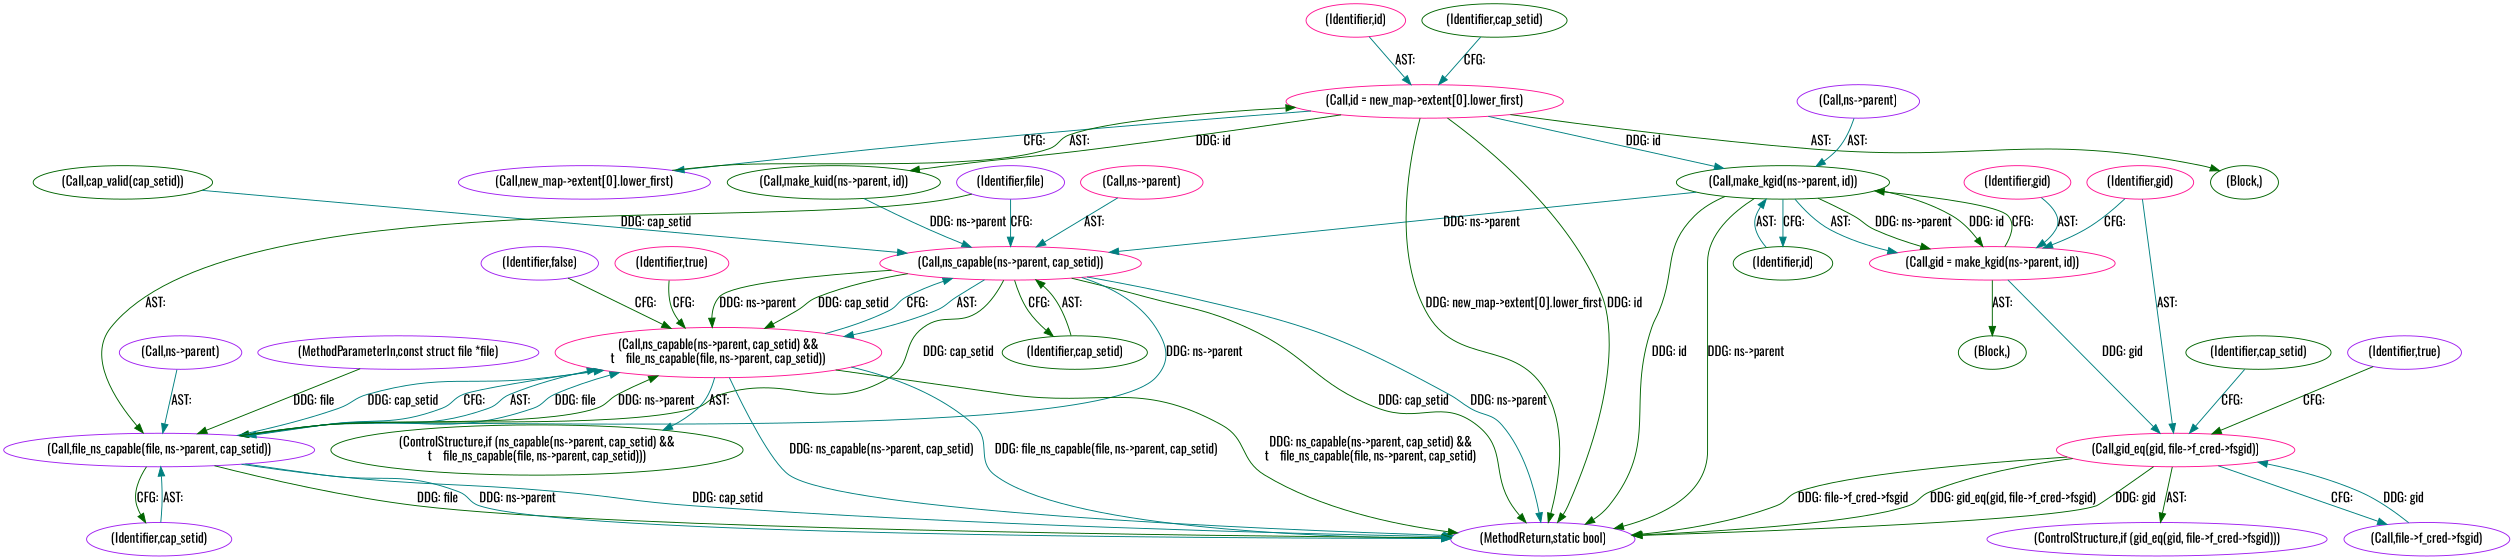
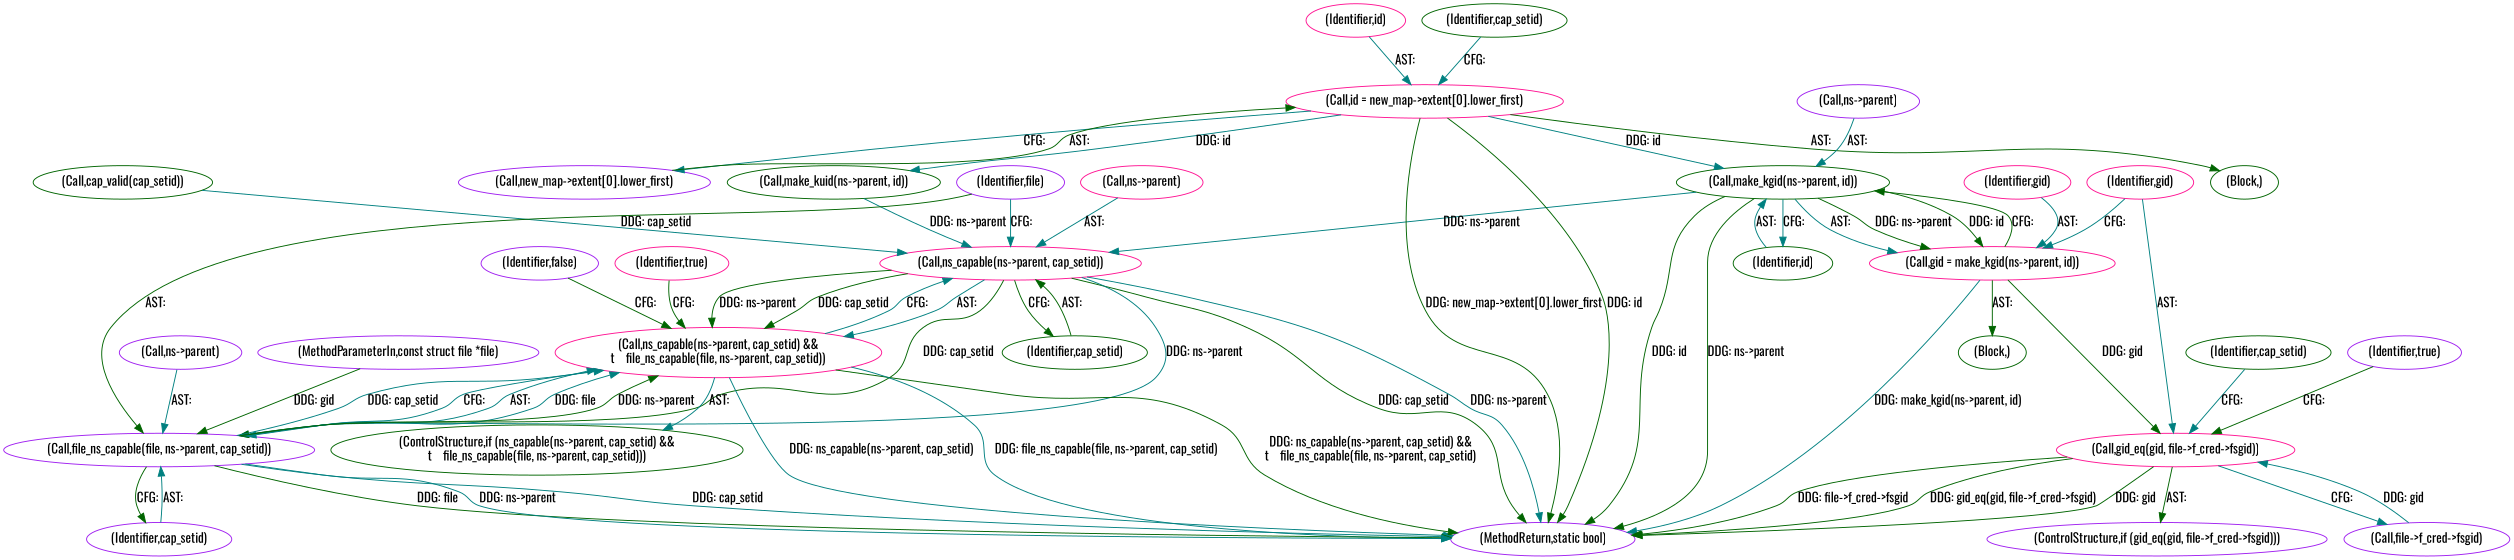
edge "(Call,id = new_map->extent[0].lower_first)" -> "(Call,make_kuid(ns->parent, id))": color darkgreen -> teal
edge "(Call,gid = make_kgid(ns->parent, id))" -> "(Call,gid_eq(gid, file->f_cred->fsgid))": color teal -> darkgreen
edge "(MethodParameterIn,const struct file *file)" -> "(Call,file_ns_capable(file, ns->parent, cap_setid))": label "DDG: file" -> "DDG: gid"
edge "(Call,gid = make_kgid(ns->parent, id))" -> "(MethodReturn,static bool)": added, label "DDG: make_kgid(ns->parent, id)"
